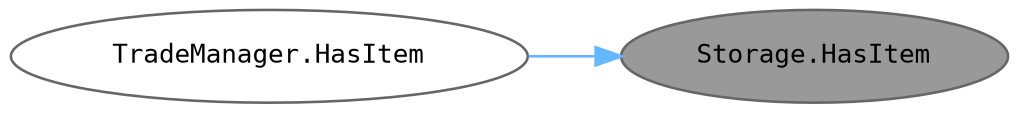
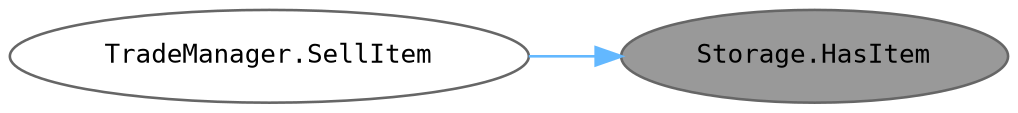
node "TradeManager.HasItem": label "TradeManager.HasItem" -> "TradeManager.SellItem"
